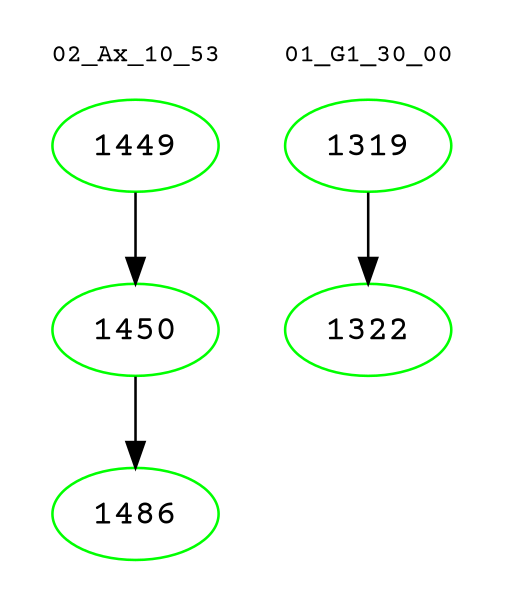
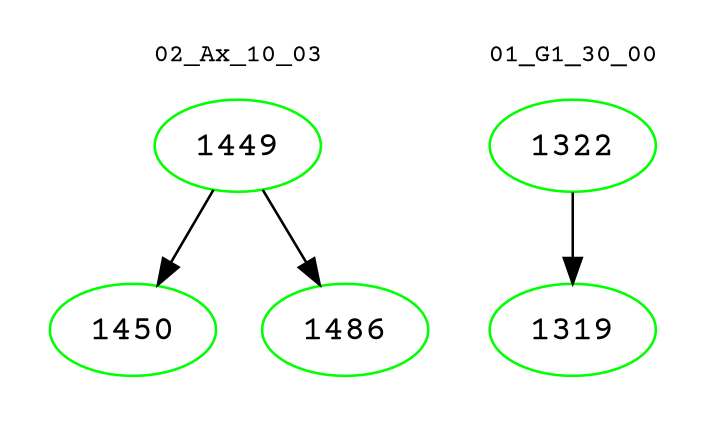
cluster "02_Ax_10_53": label "02_Ax_10_53" -> "02_Ax_10_03"
edge "1319" -> "1322": reversed
edge "1450" -> "1486": now "1449" -> "1486"
